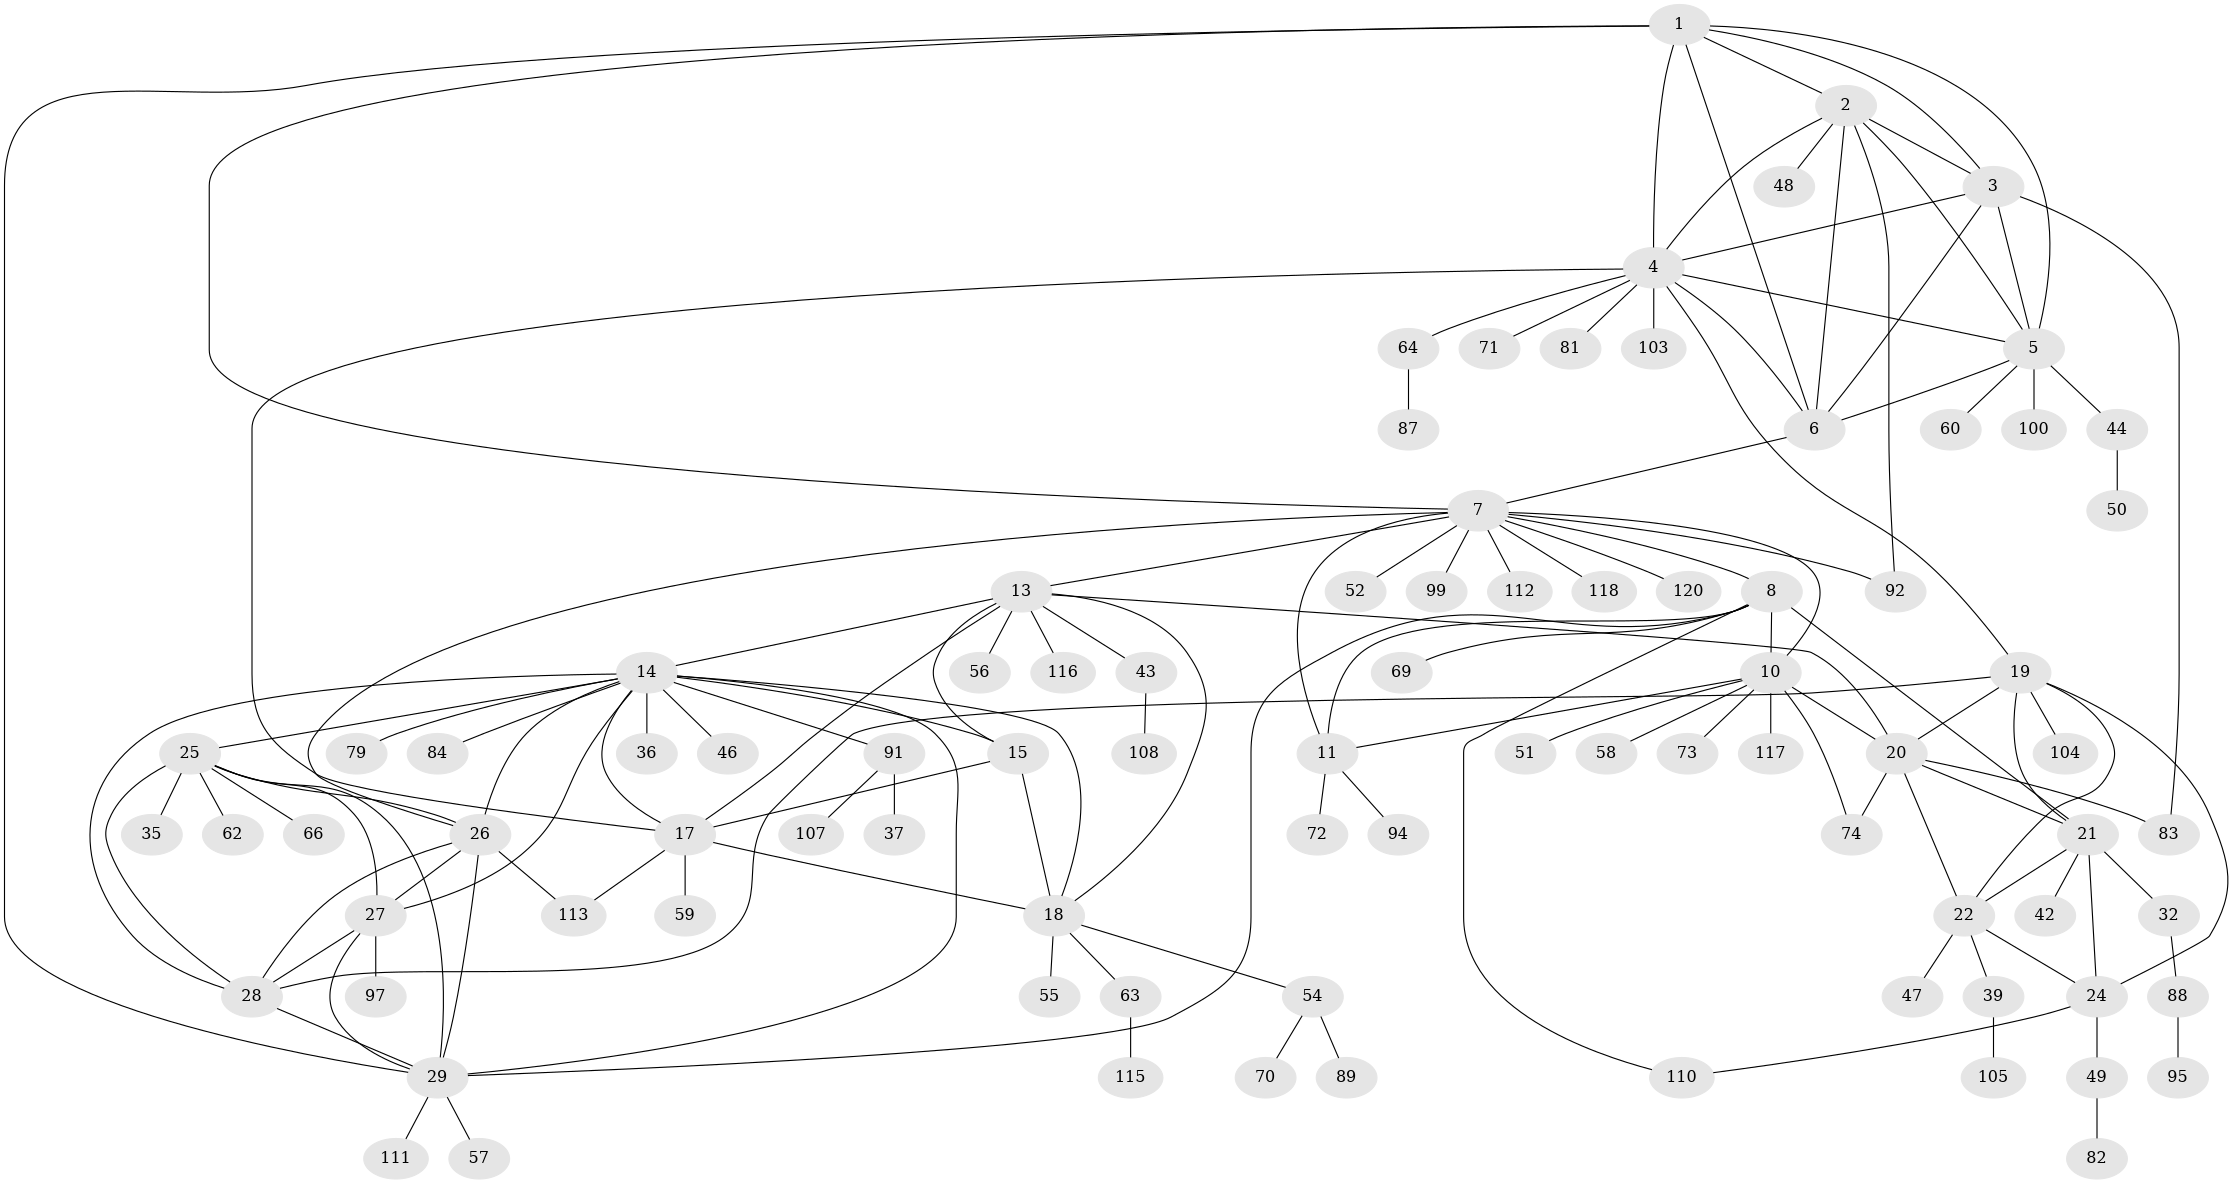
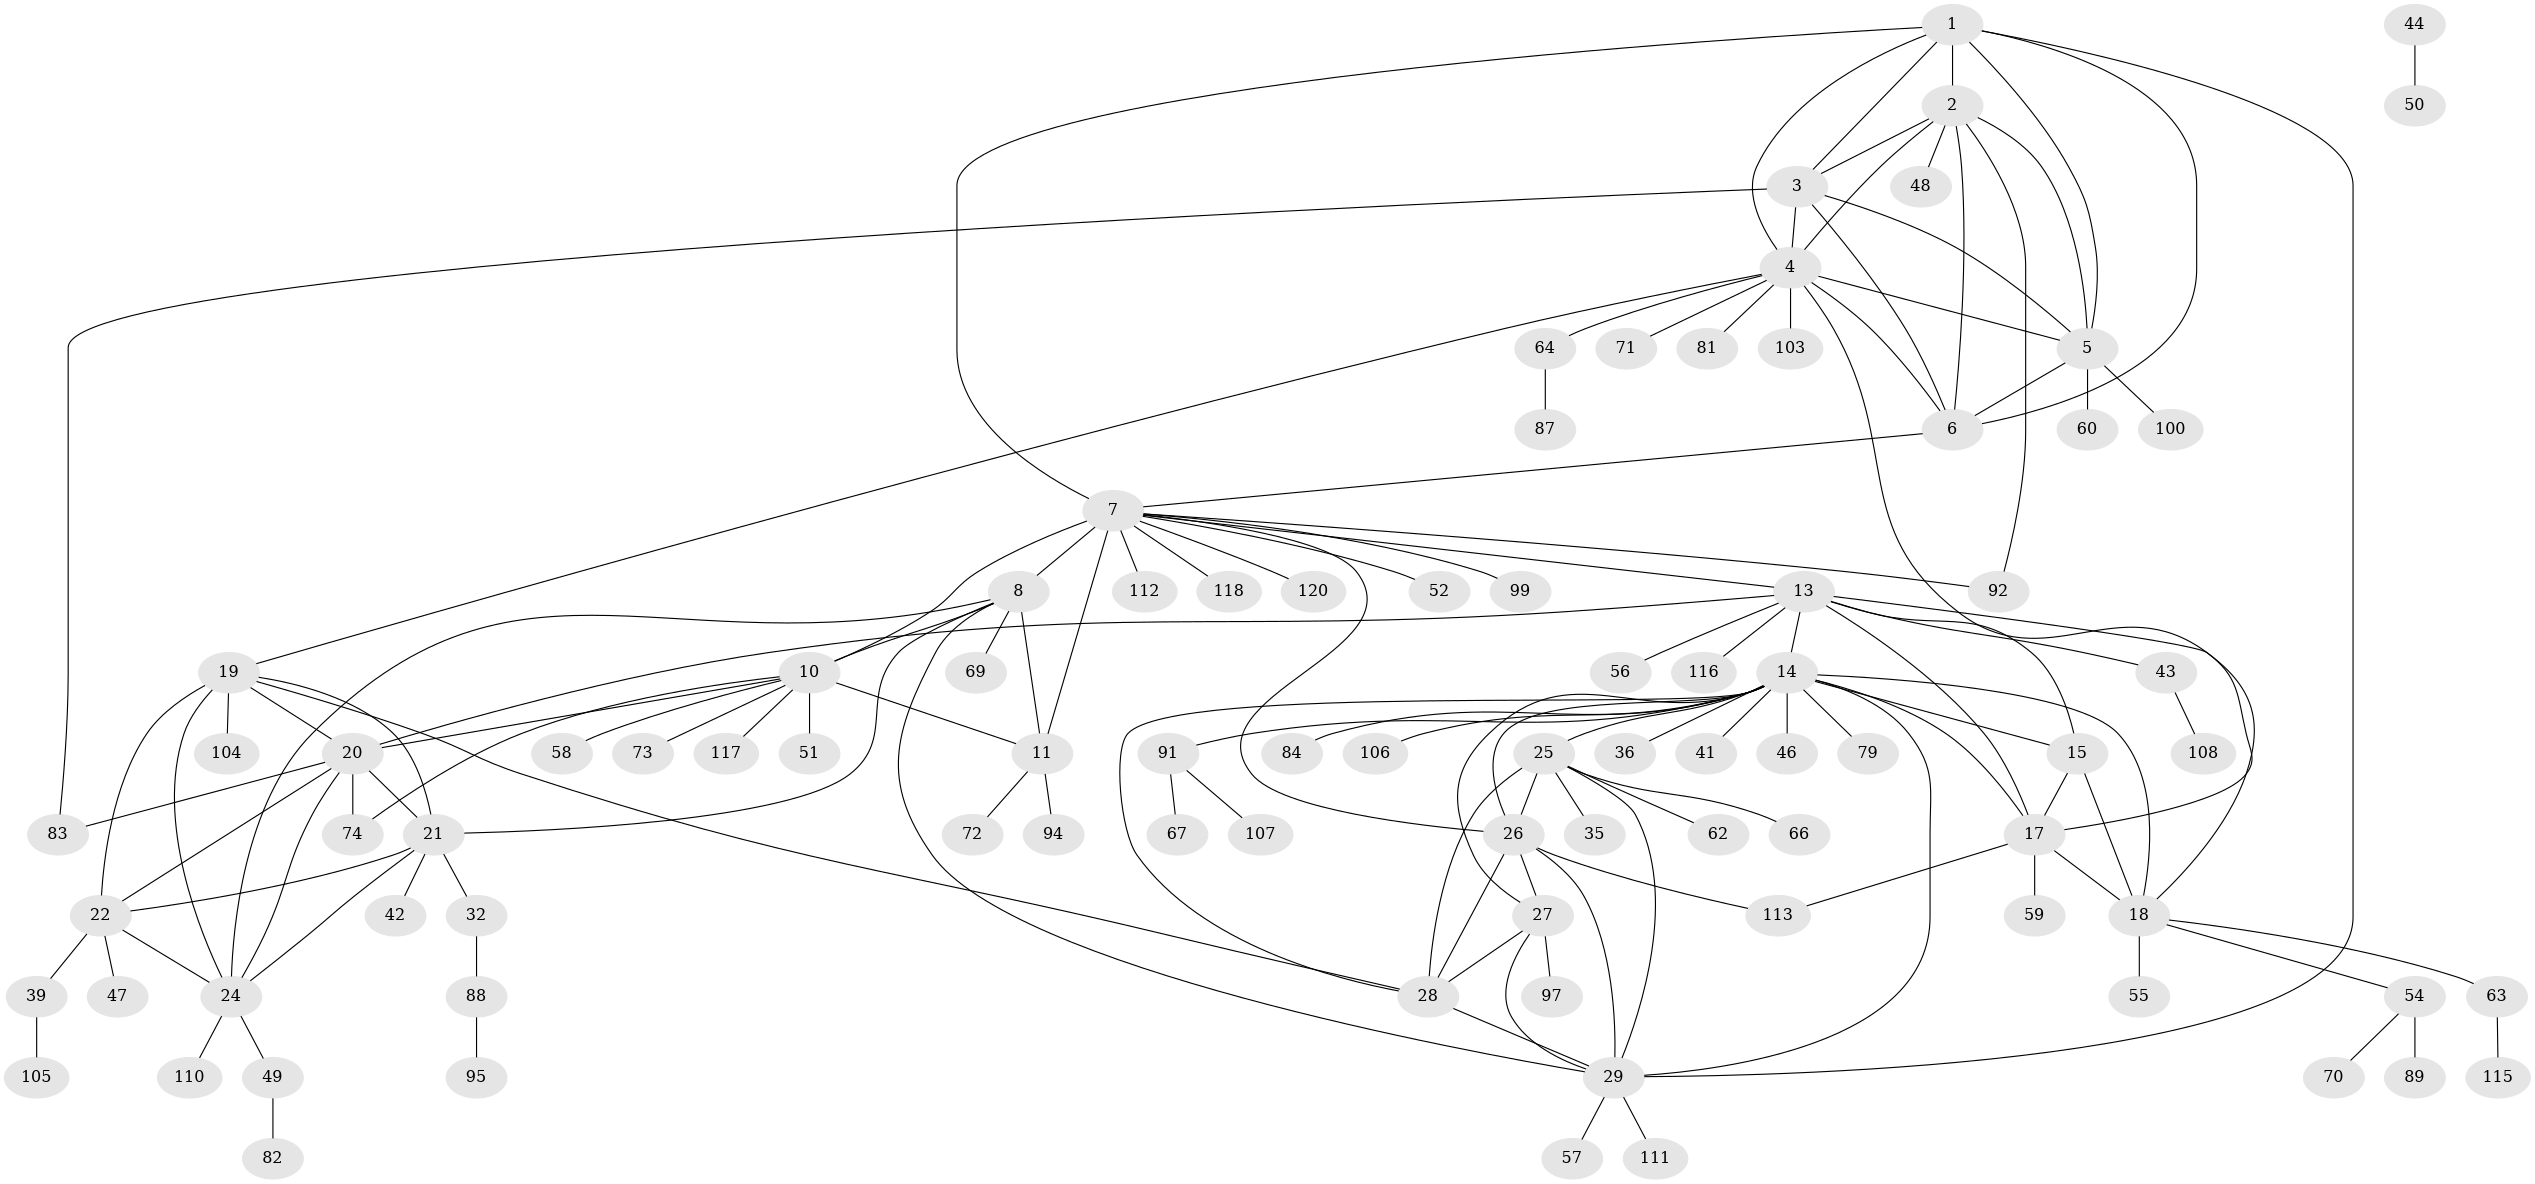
edge "5" -- "44": removed
node "106": added
node "41": added
edge "8" -- "110": now "8" -- "24"
edge "25" -- "27": removed
node "37": label "37" -> "67"
edge "20" -- "24": added
